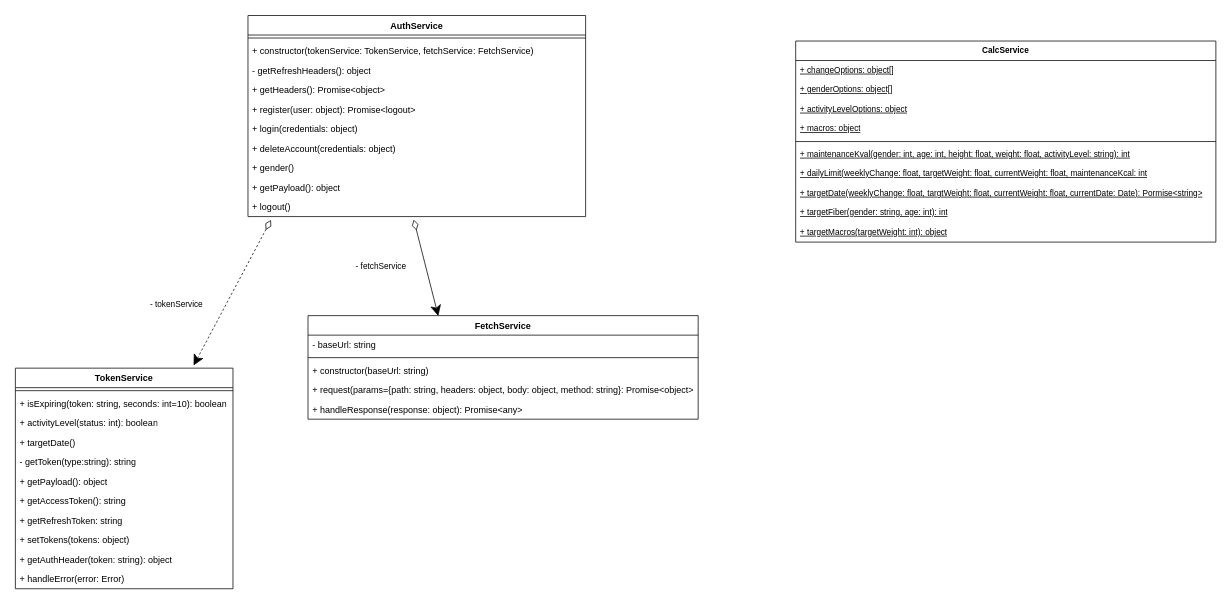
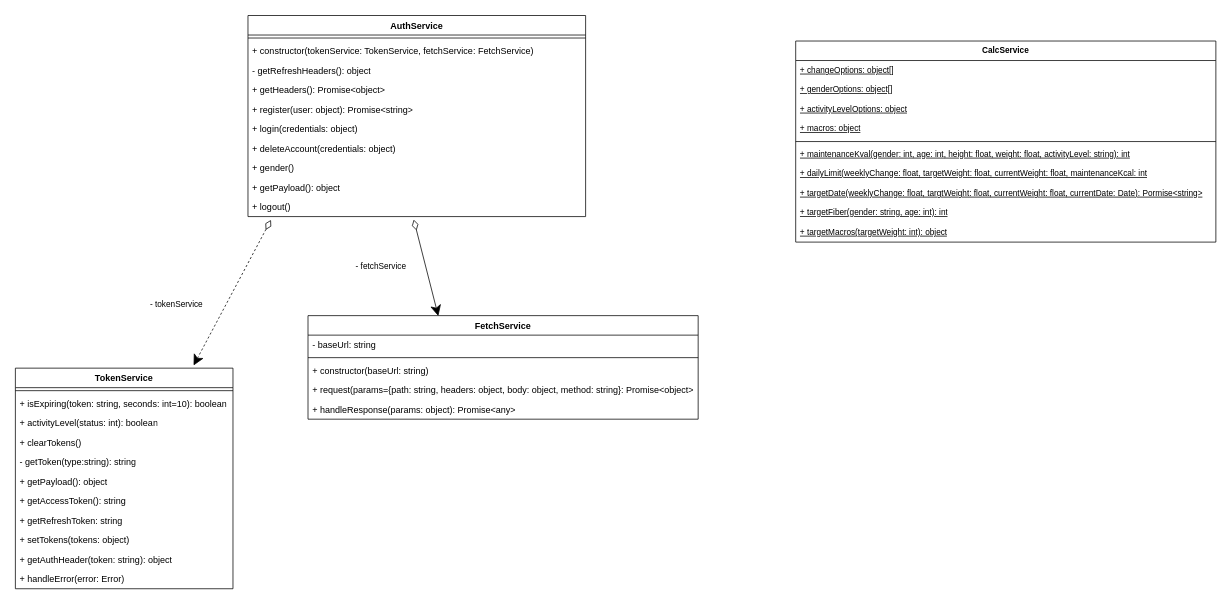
node "+ register(user: object): Promise<logout>": label "+ register(user: object): Promise<logout>" -> "+ register(user: object): Promise<string>"
node "+ handleResponse(response: object): Promise<any>": label "+ handleResponse(response: object): Promise<any>" -> "+ handleResponse(params: object): Promise<any>"
node "+ targetDate()": label "+ targetDate()" -> "+ clearTokens()"
